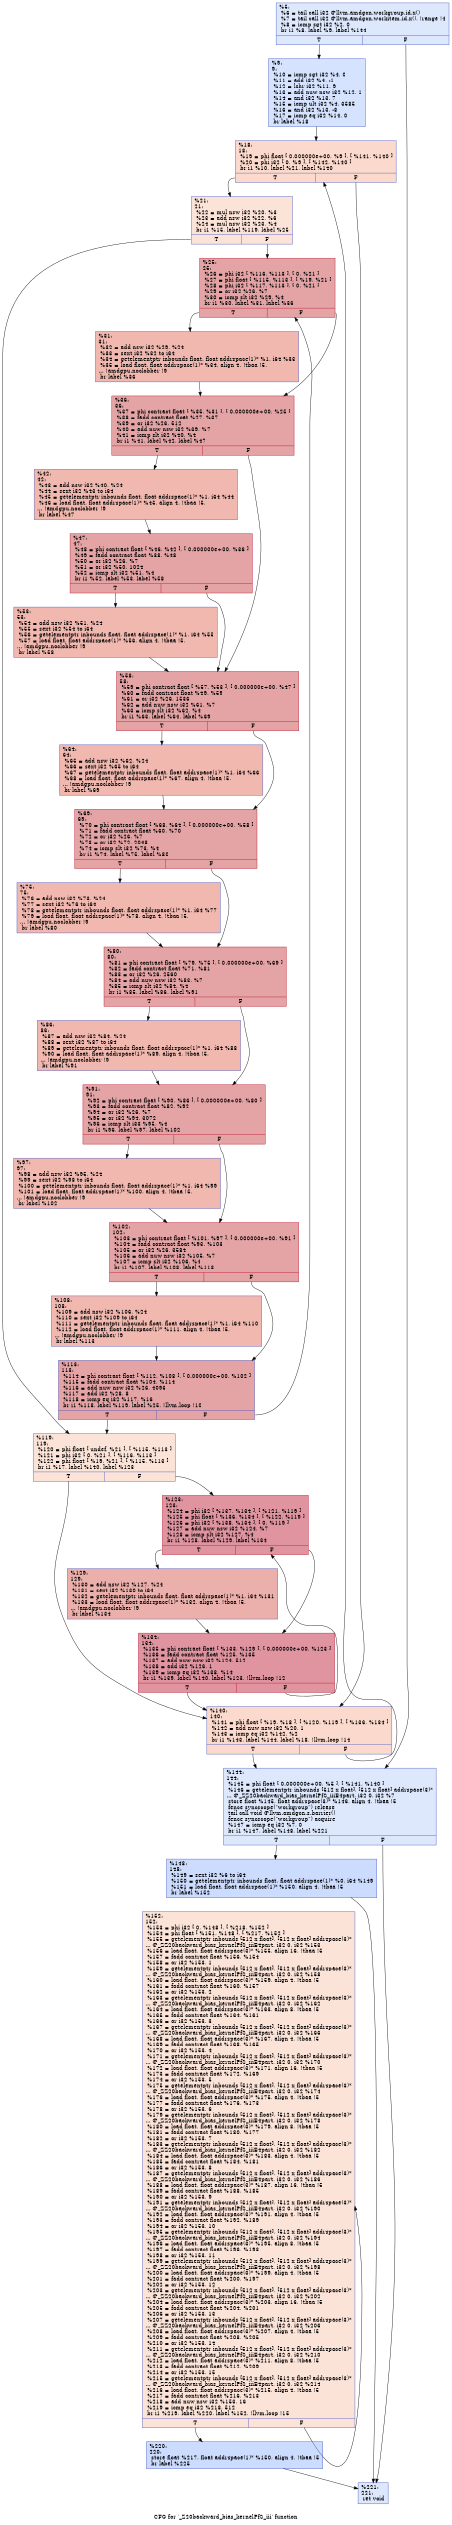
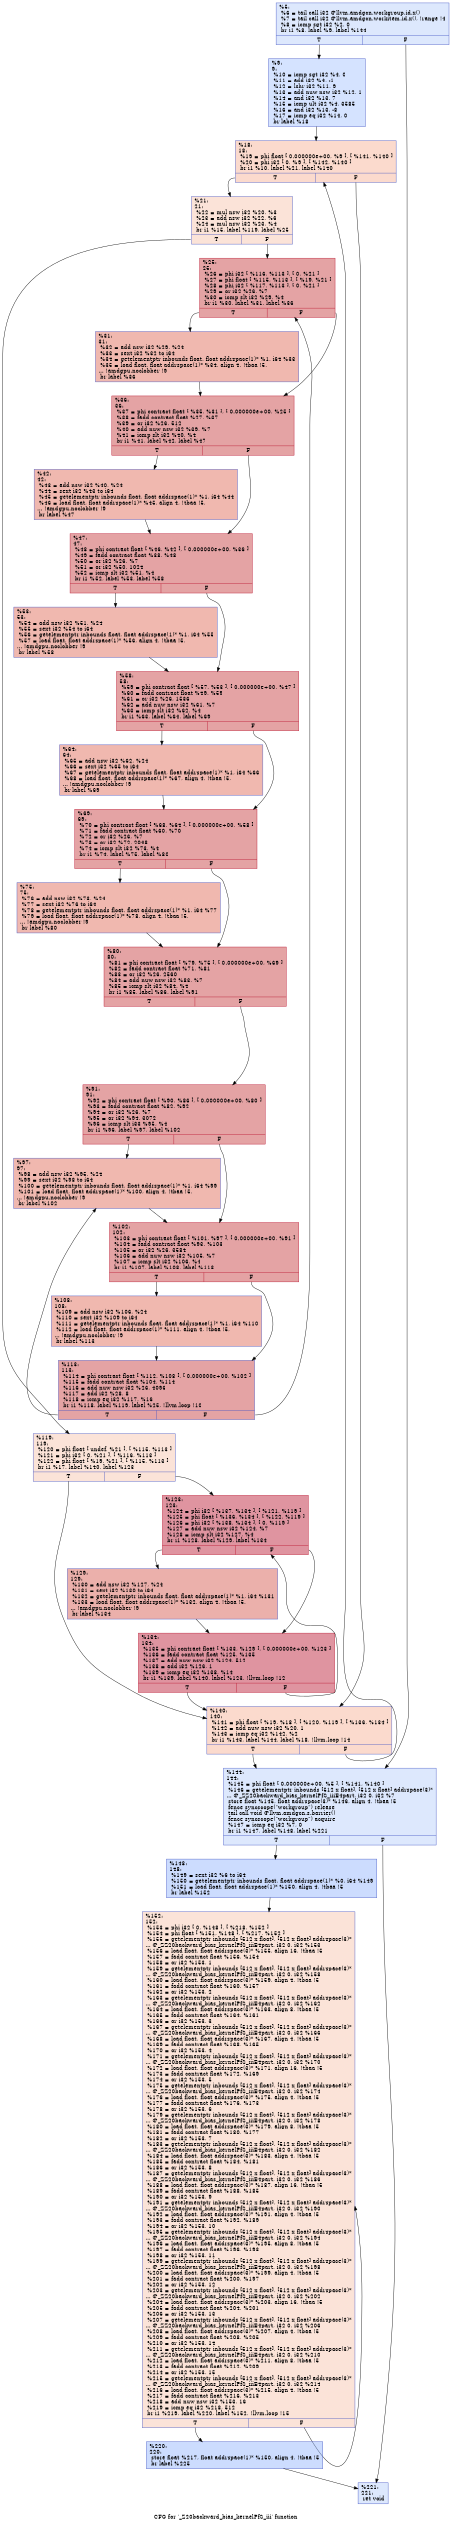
edge "%36:" -> "%58:": now "%36:" -> "%47:"
node "%86:": removed
edge "%113:" -> "%119:": now "%113:" -> "%97:"
edge "%148:" -> "%221:": now "%148:" -> "%152:"
